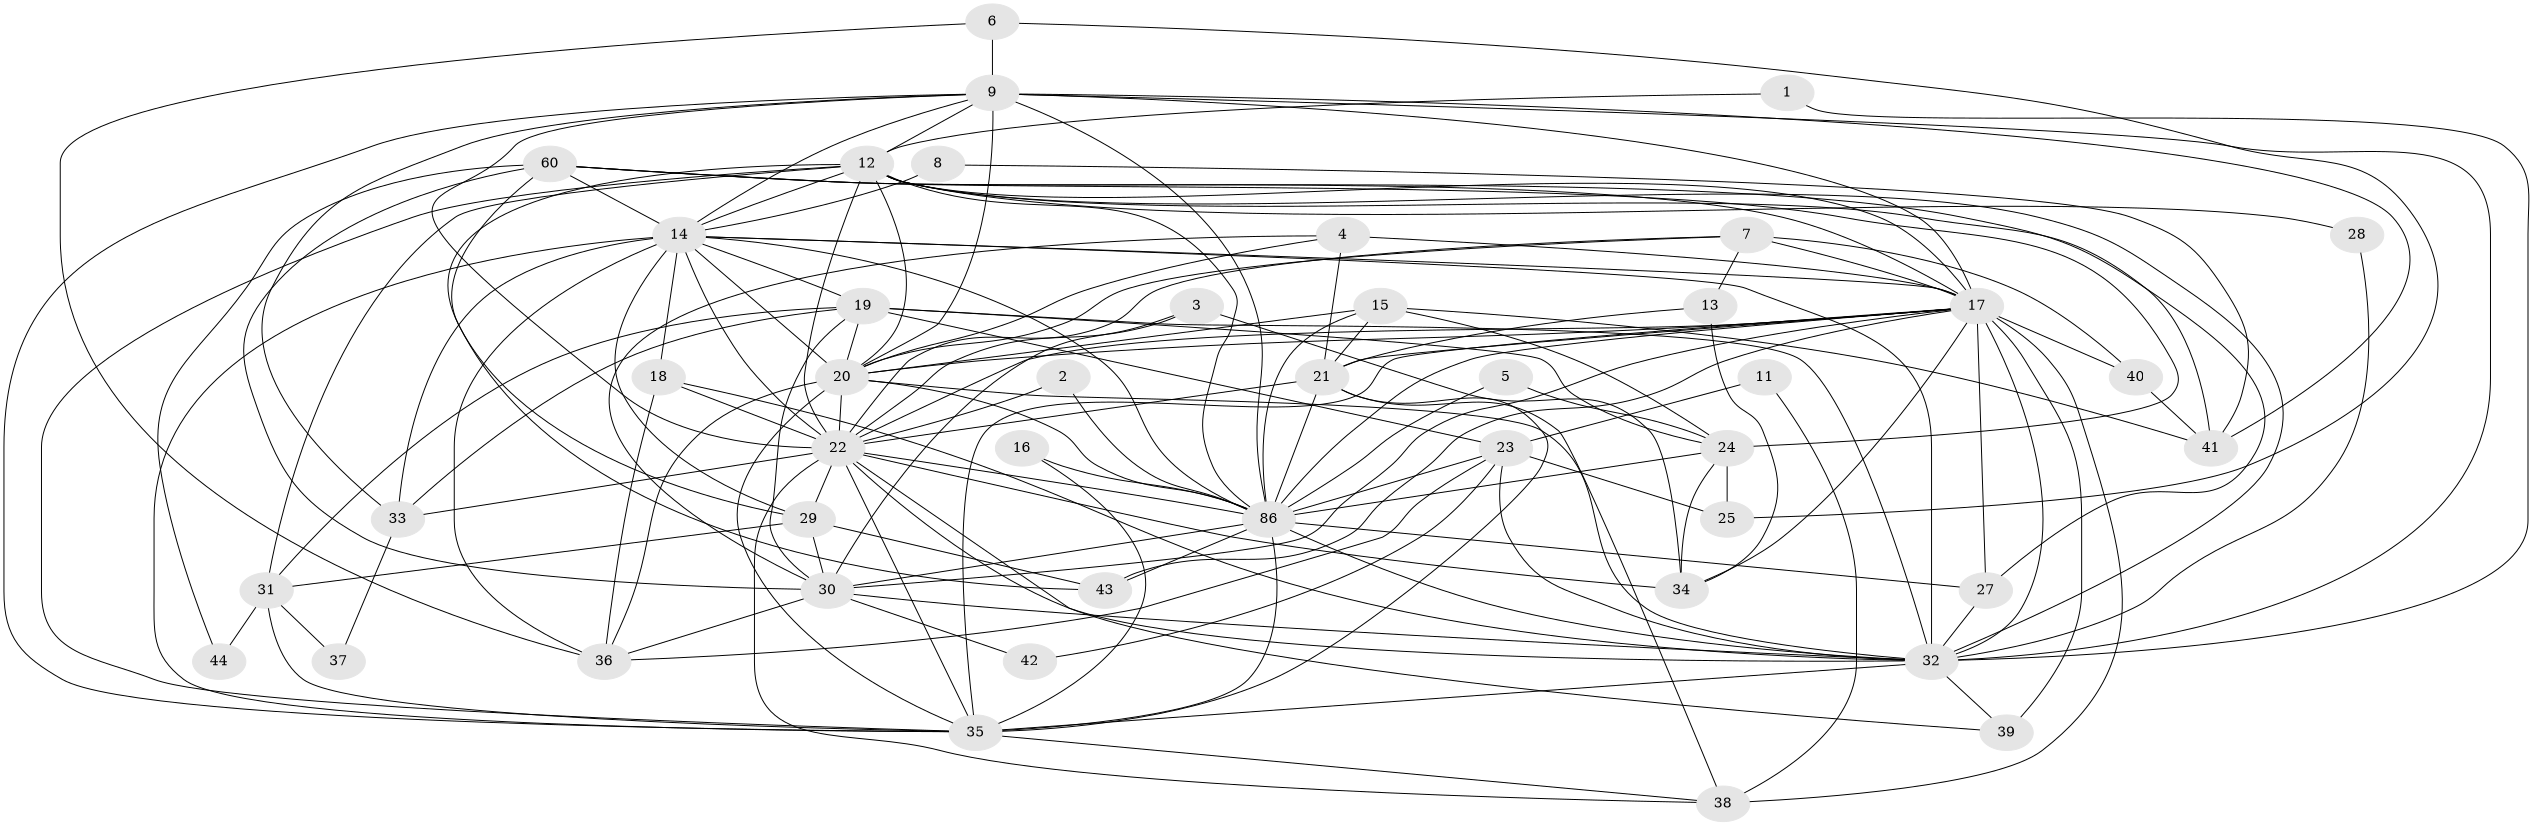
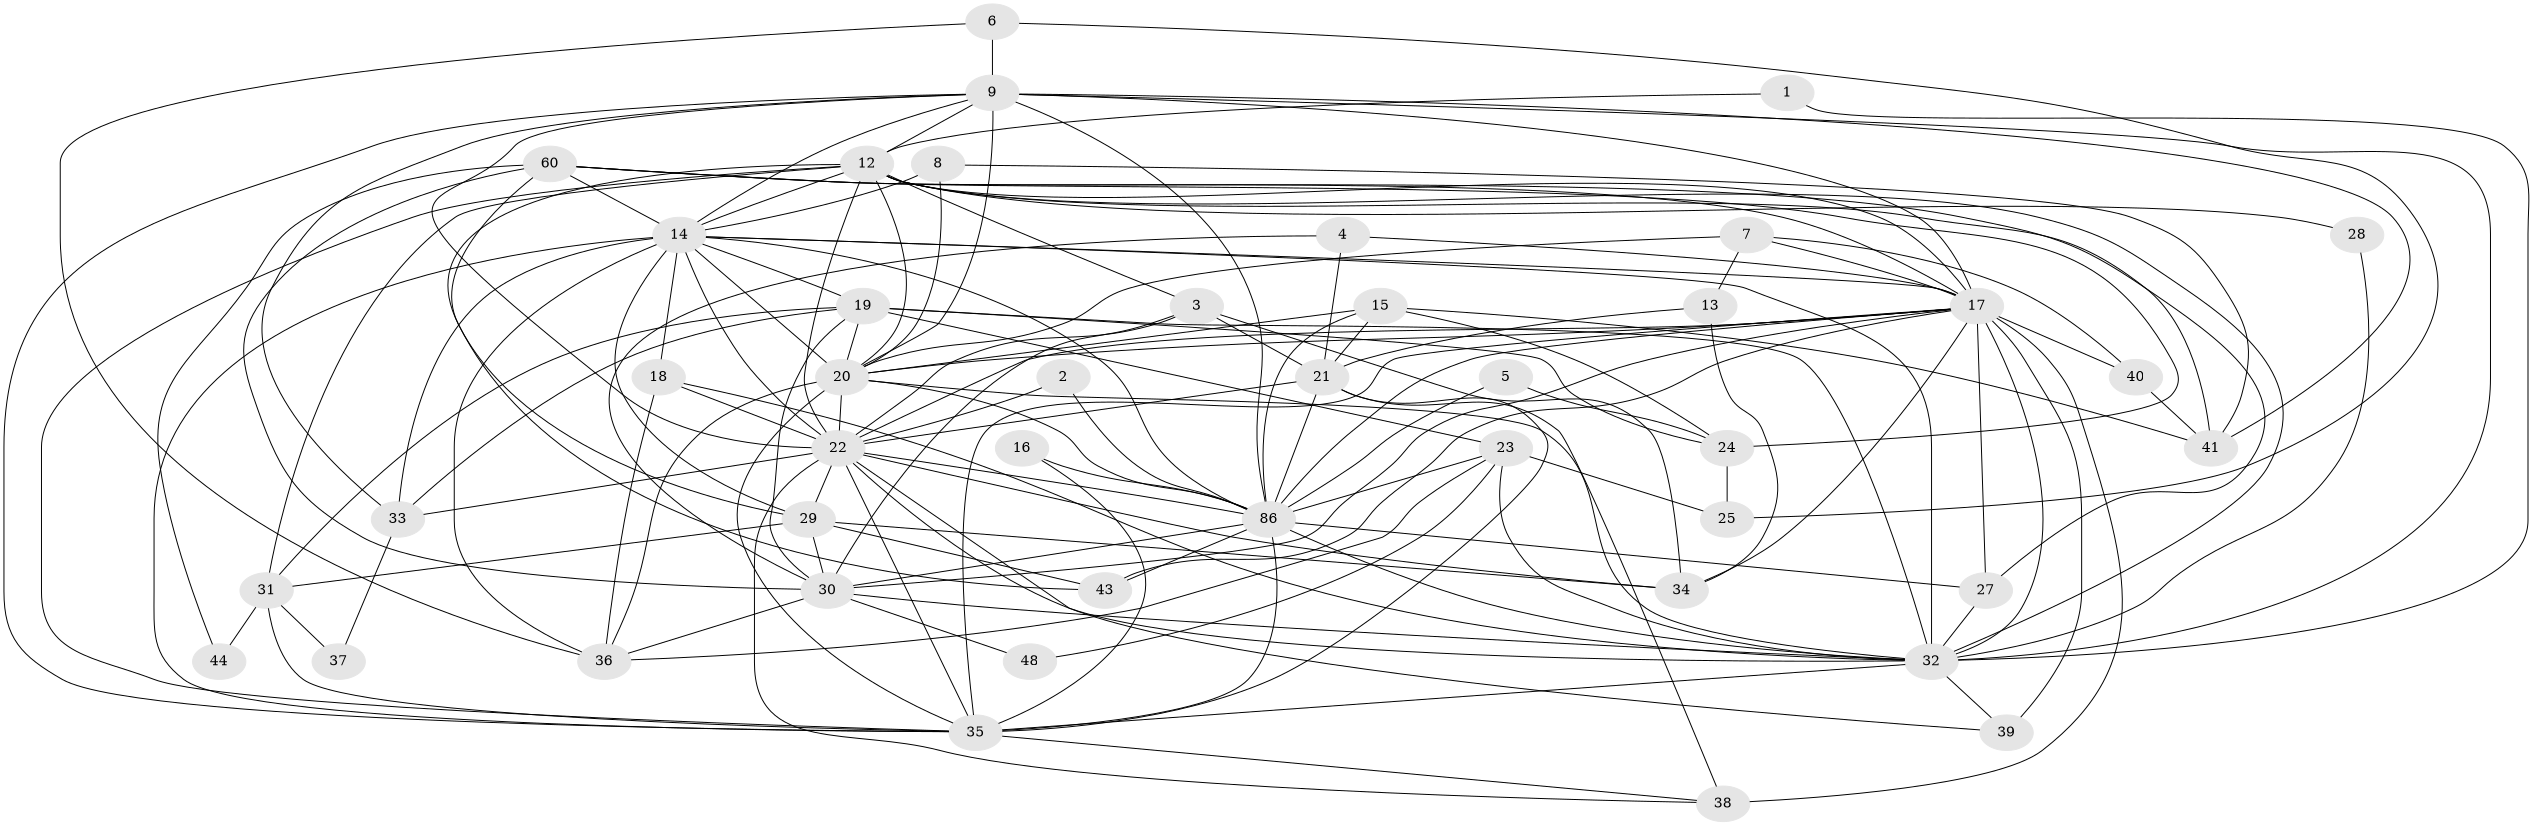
edge "12" -- "86": now "12" -- "3"
edge "7" -- "22": removed
edge "4" -- "20": now "8" -- "20"
edge "17" -- "21": now "3" -- "21"
node "11": removed
edge "24" -- "86": removed
edge "24" -- "34": now "29" -- "34"
node "42": label "42" -> "48"
